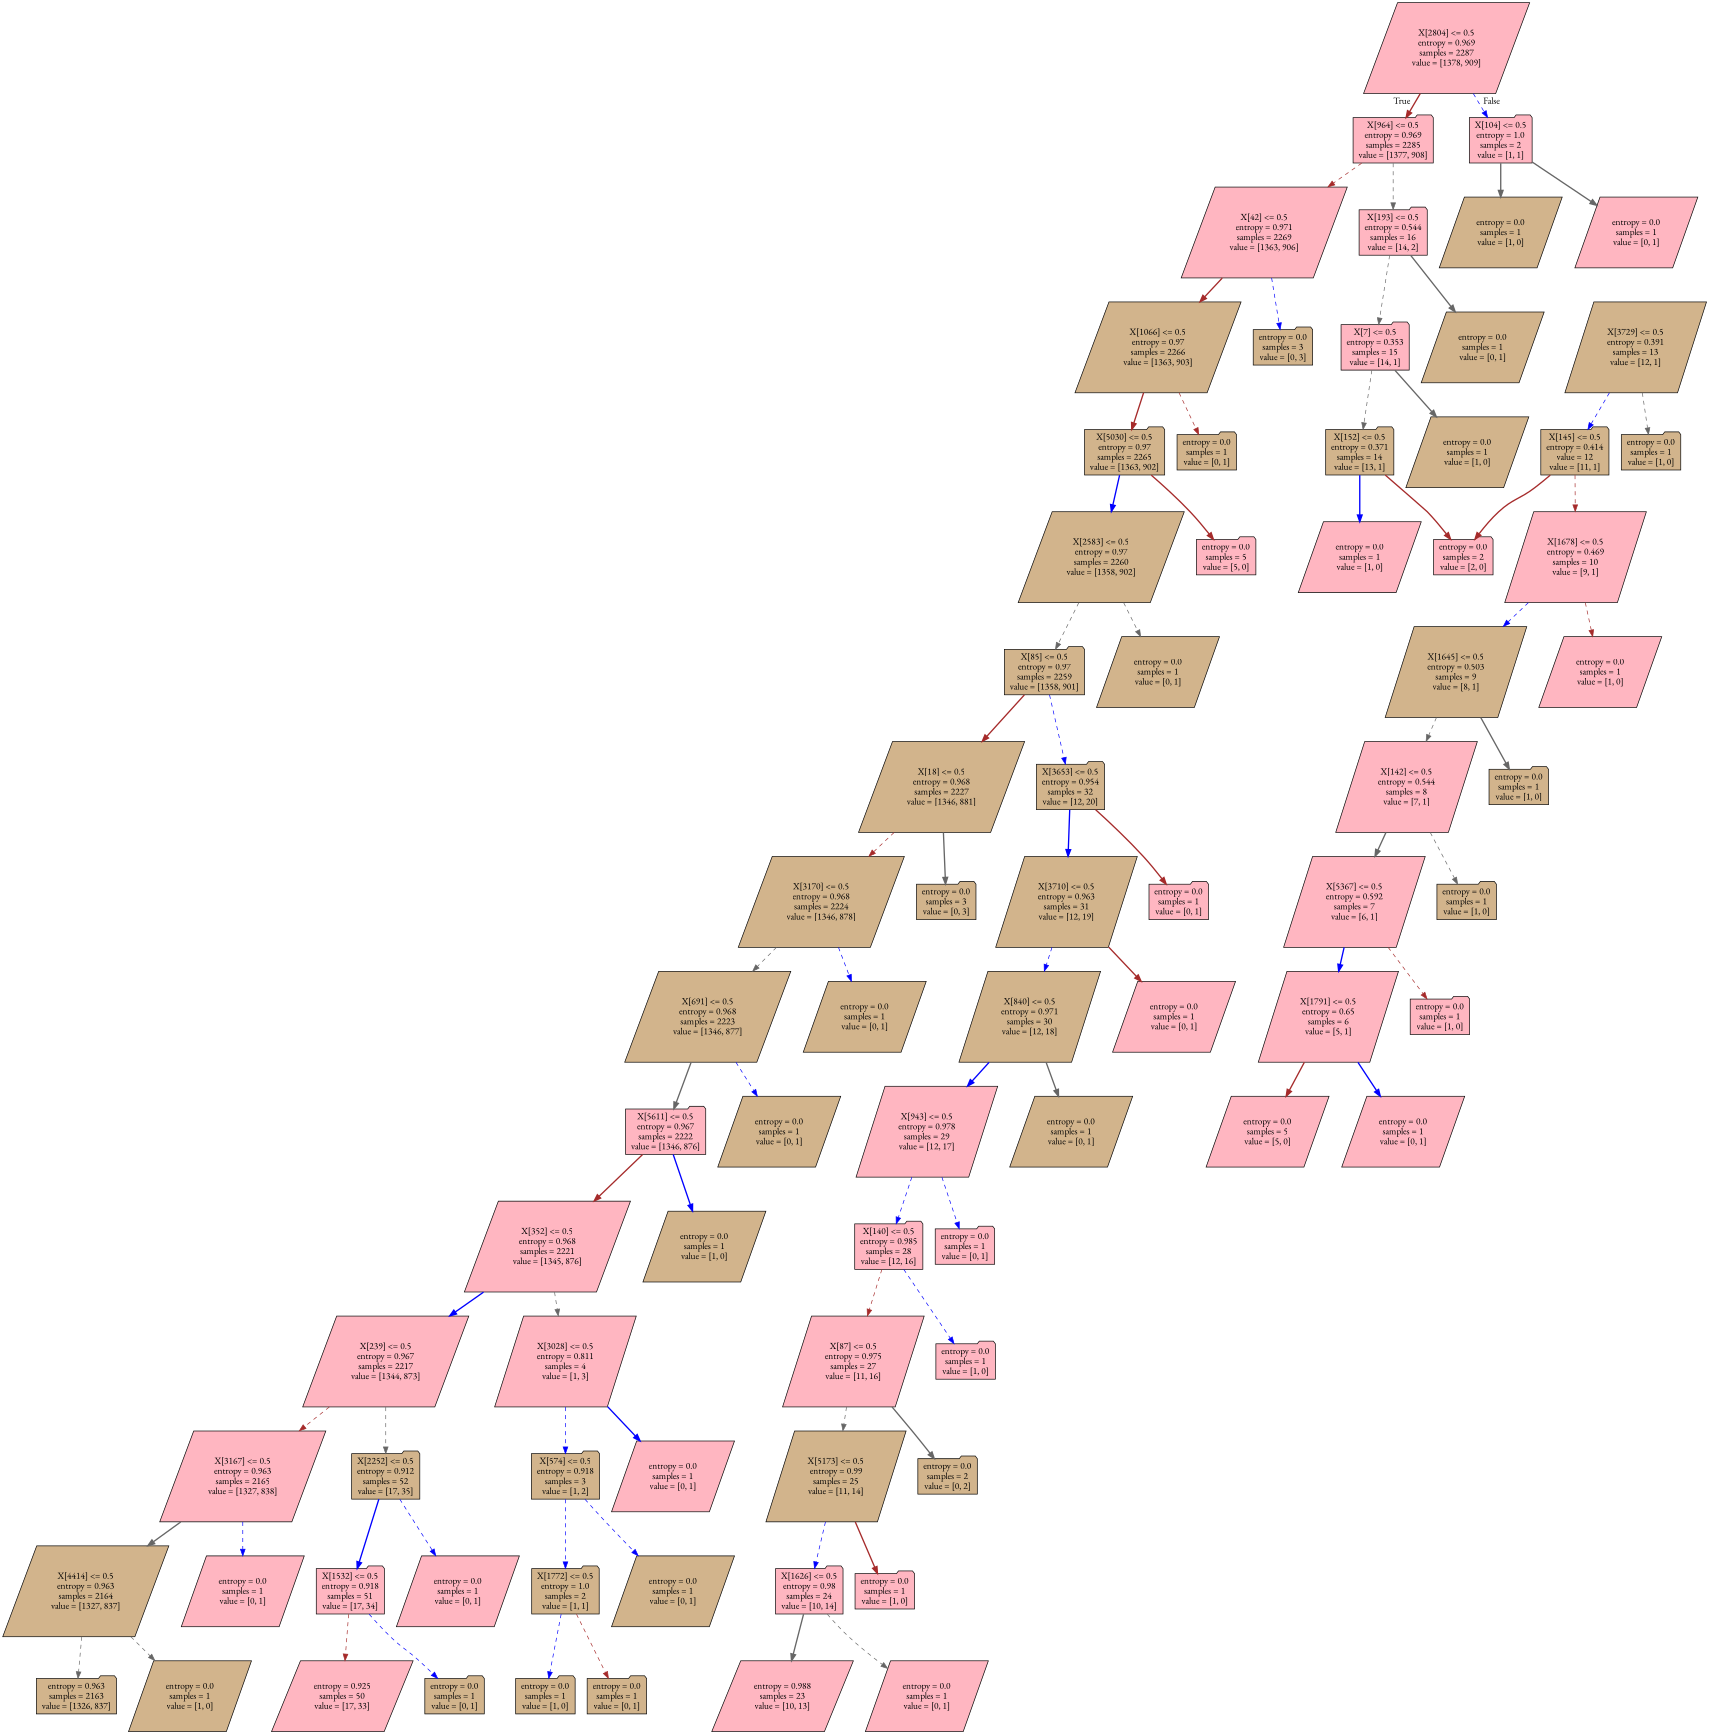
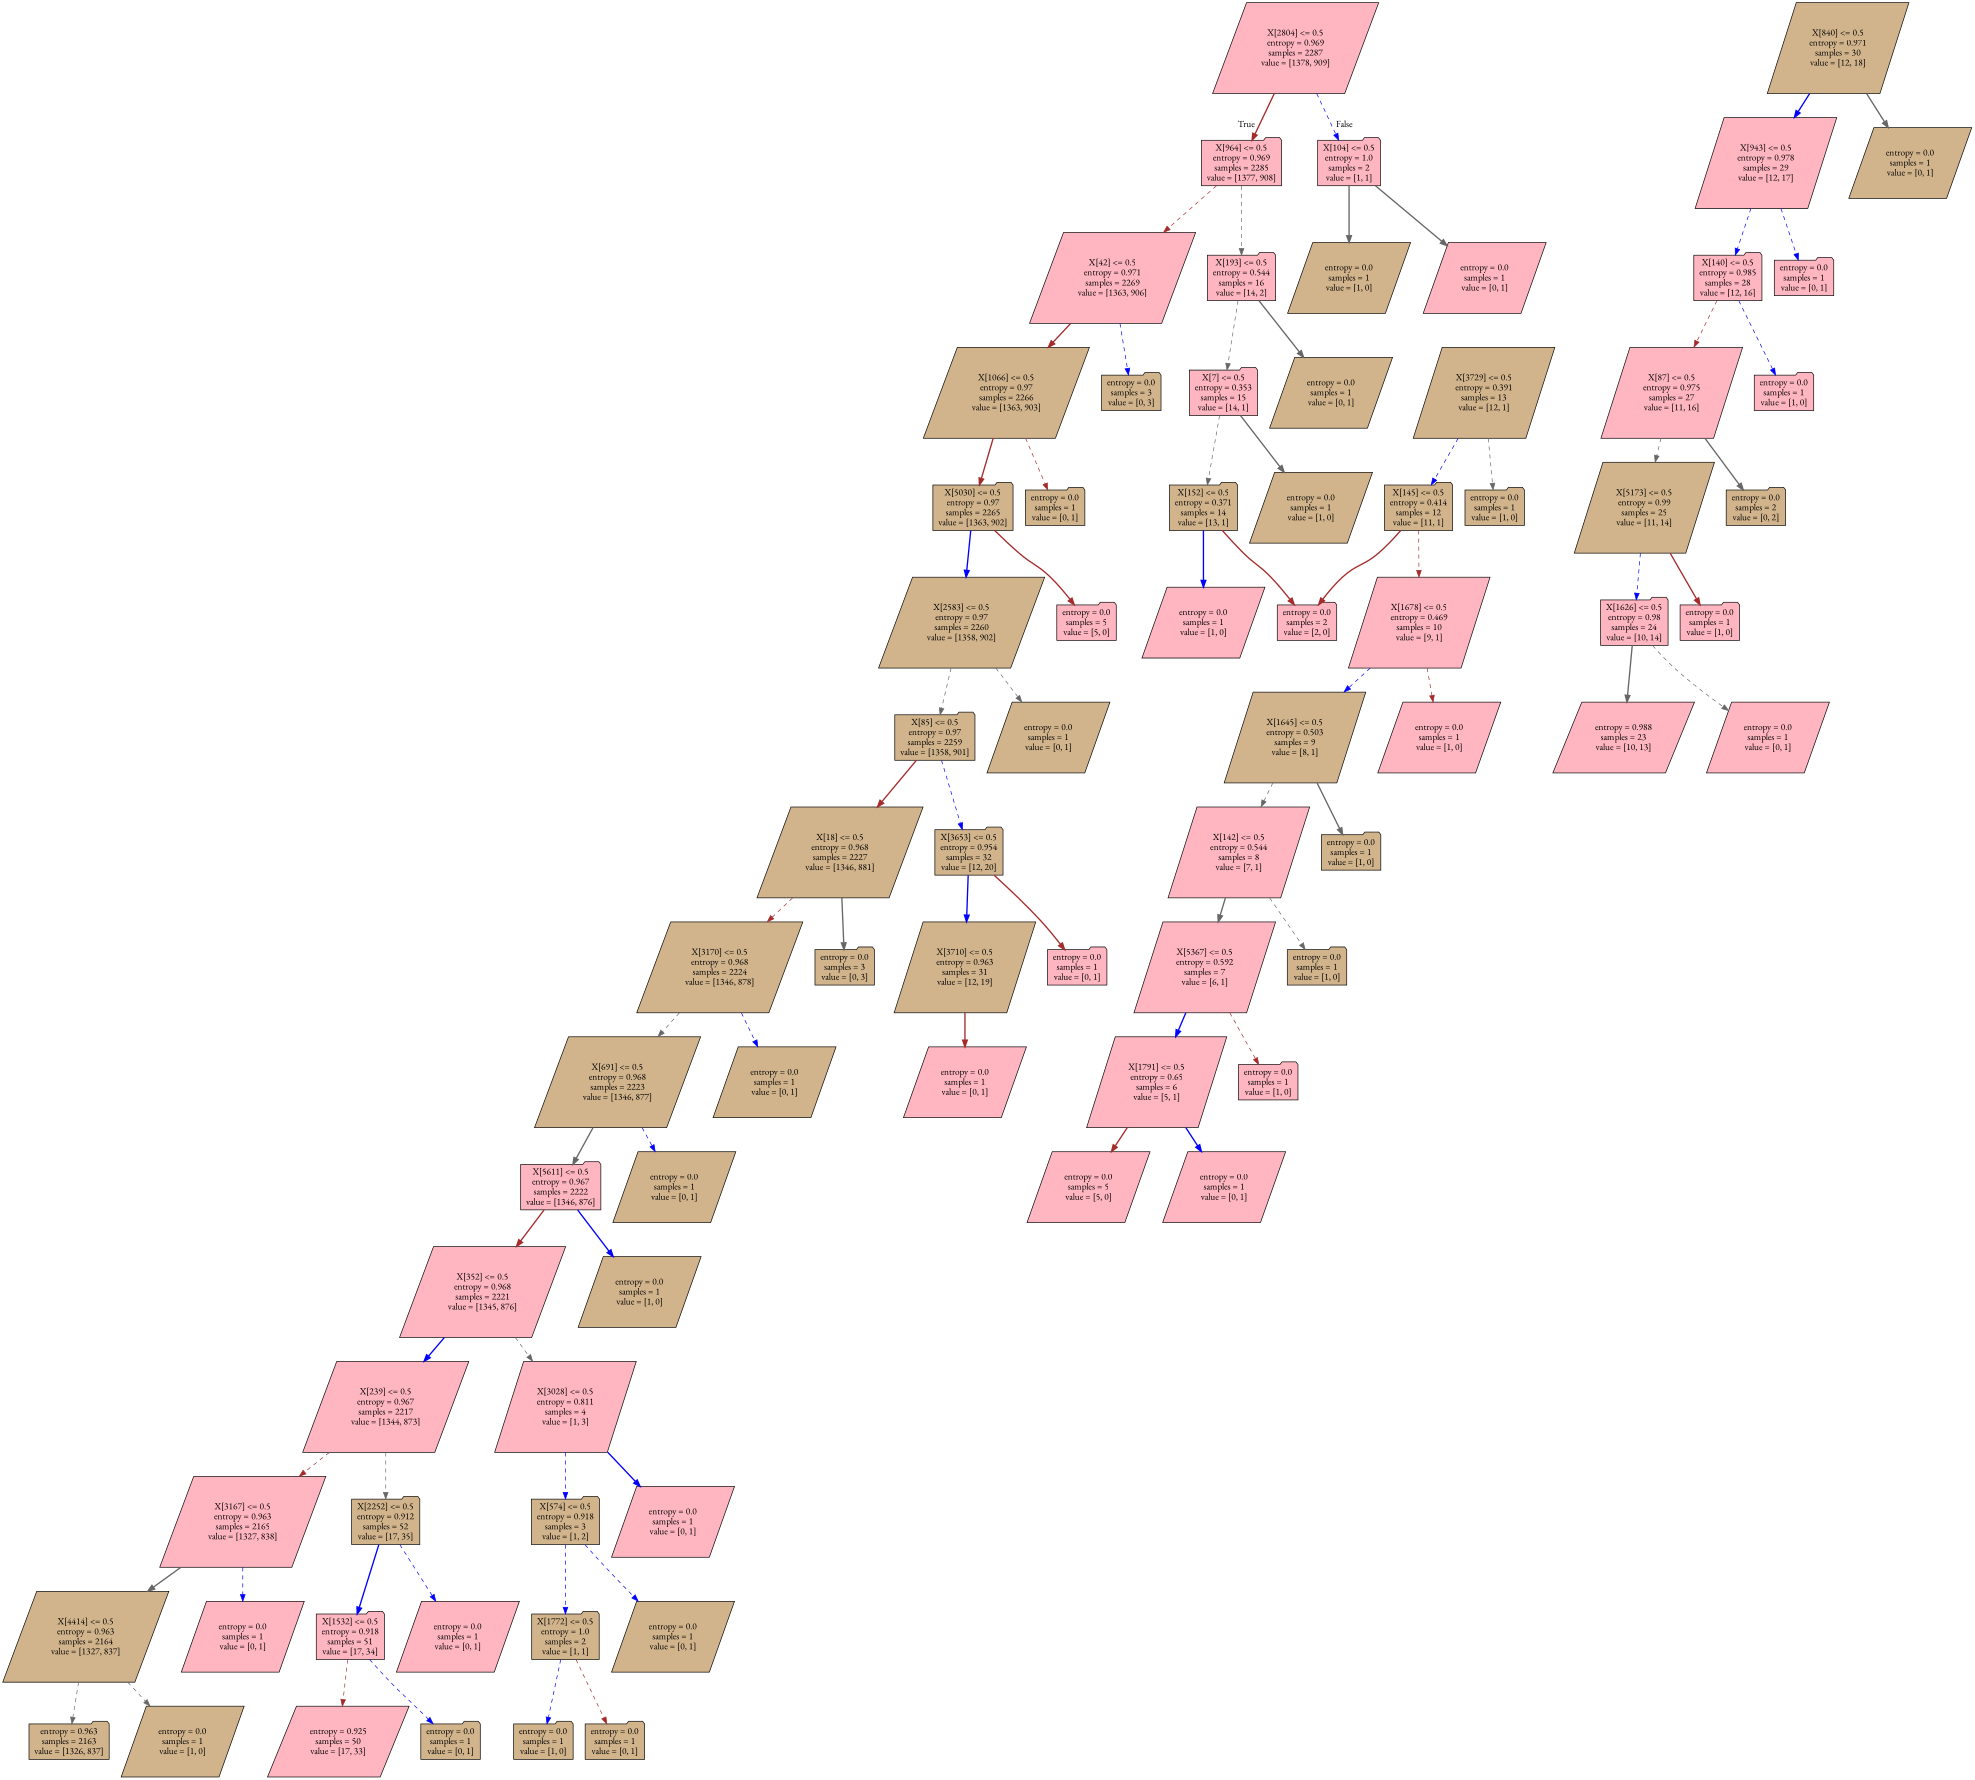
node "X[145] <= 0.5 entropy = 0.414 value = 12 value = [11, 1]": label "X[145] <= 0.5 entropy = 0.414 value = 12 value = [11, 1]" -> "X[145] <= 0.5 entropy = 0.414 samples = 12 value = [11, 1]"
edge "X[3710] <= 0.5 entropy = 0.963 samples = 31 value = [12, 19]" -> "X[840] <= 0.5 entropy = 0.971 samples = 30 value = [12, 18]": removed
